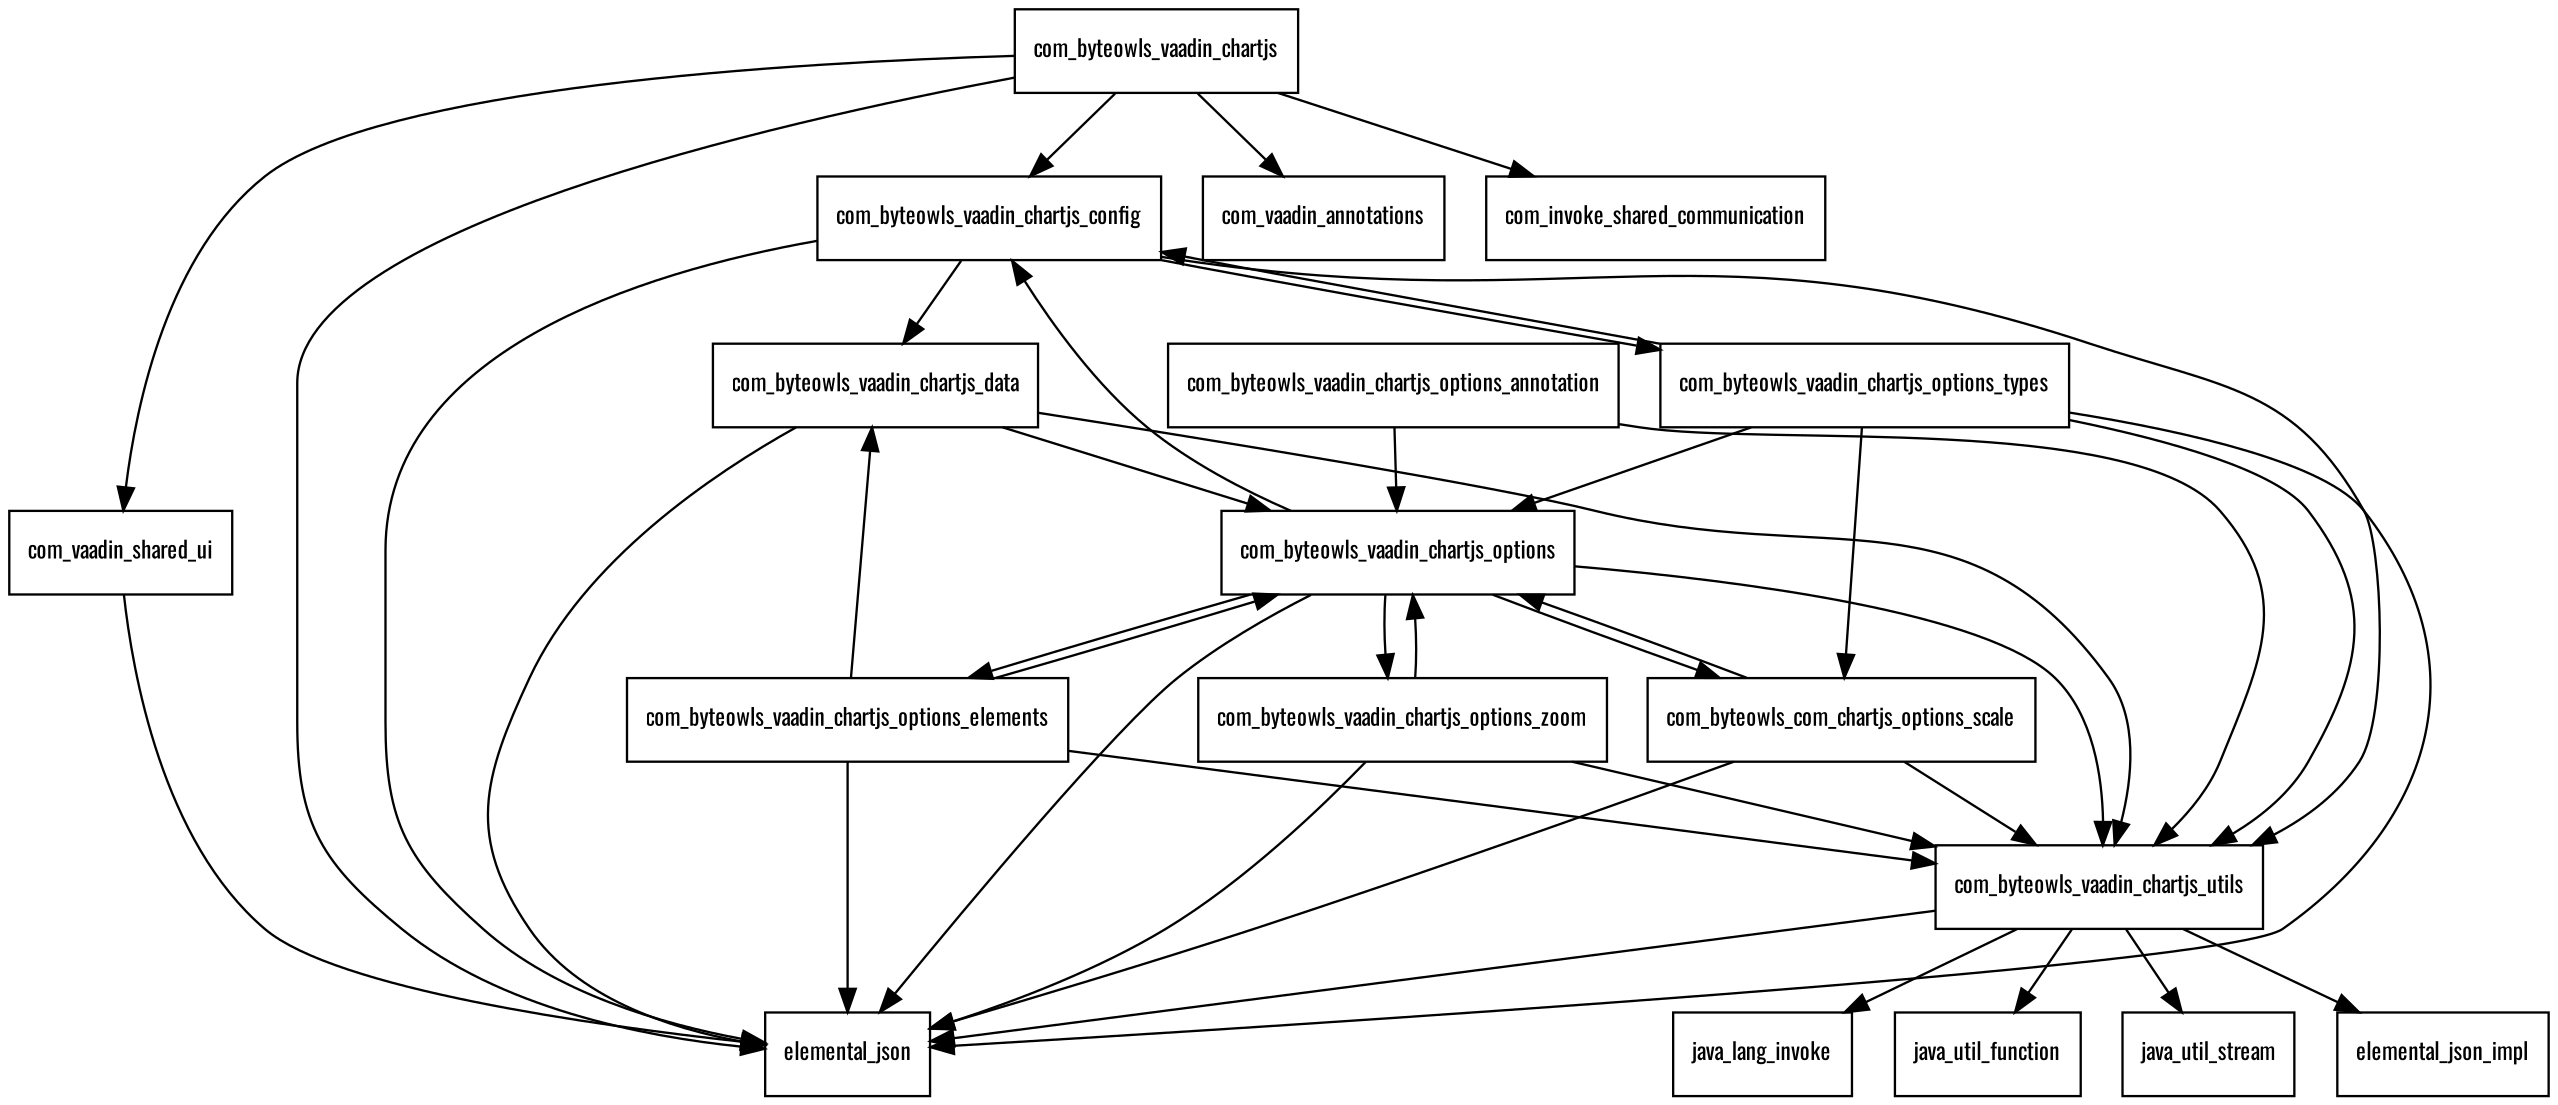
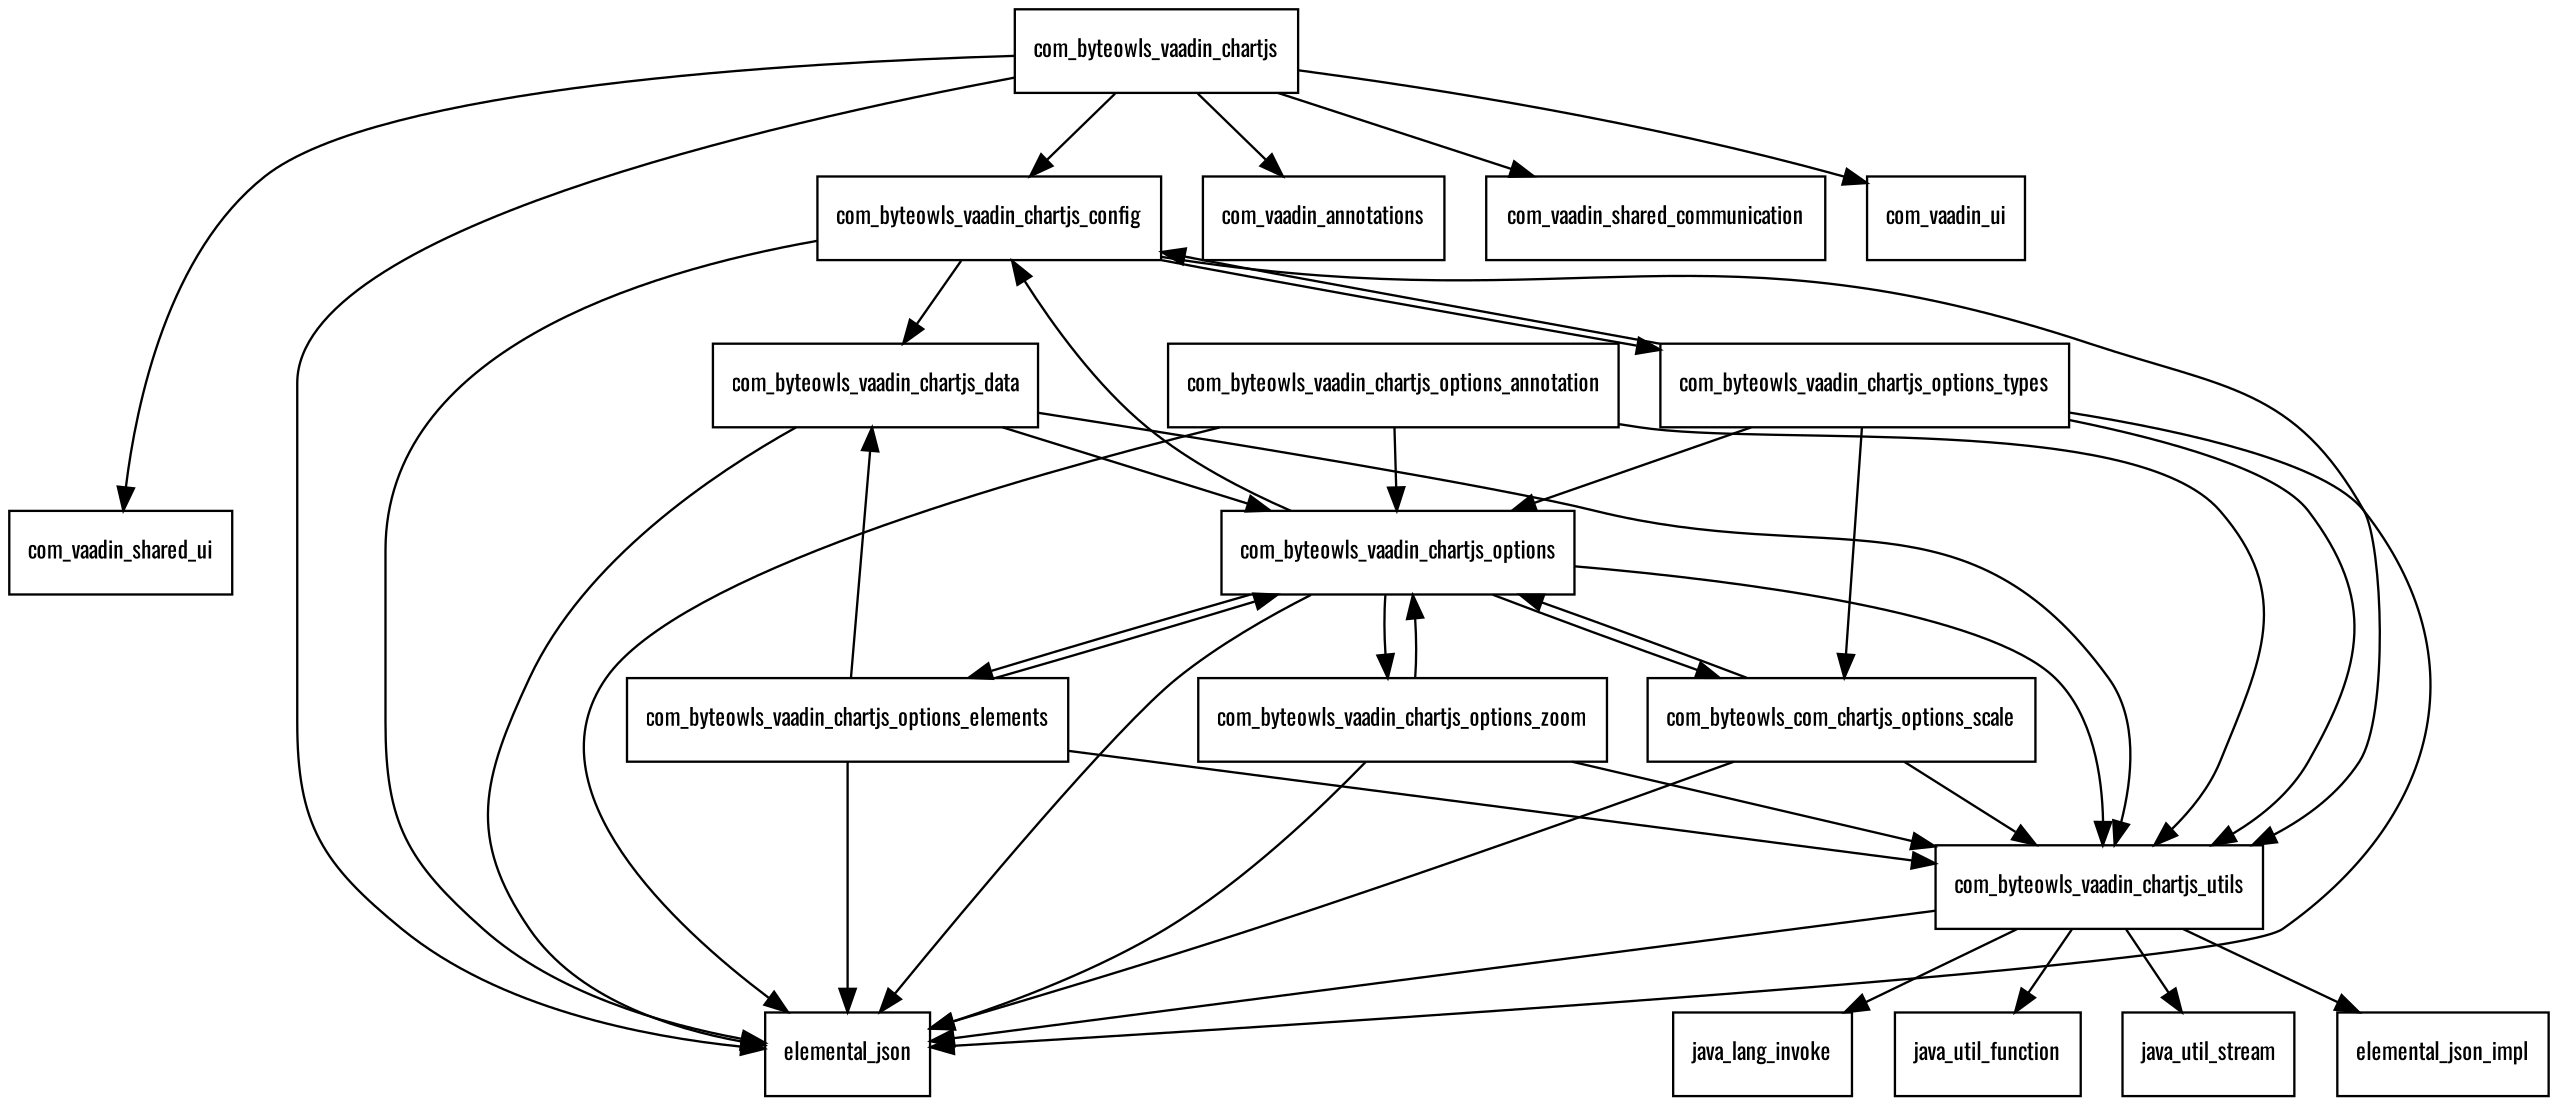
node "com_invoke_shared_communication": label "com_invoke_shared_communication" -> "com_vaadin_shared_communication"
node "com_vaadin_ui": added
edge "com_vaadin_shared_ui" -> "elemental_json": now "com_byteowls_vaadin_chartjs_options_annotation" -> "elemental_json"
